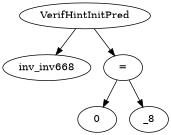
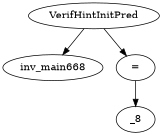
node "inv_inv668": label "inv_inv668" -> "inv_main668"
node "0": removed
